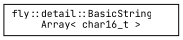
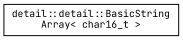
node "fly::detail::BasicString Array< char16_t >": label "fly::detail::BasicString Array< char16_t >" -> "detail::detail::BasicString Array< char16_t >"
